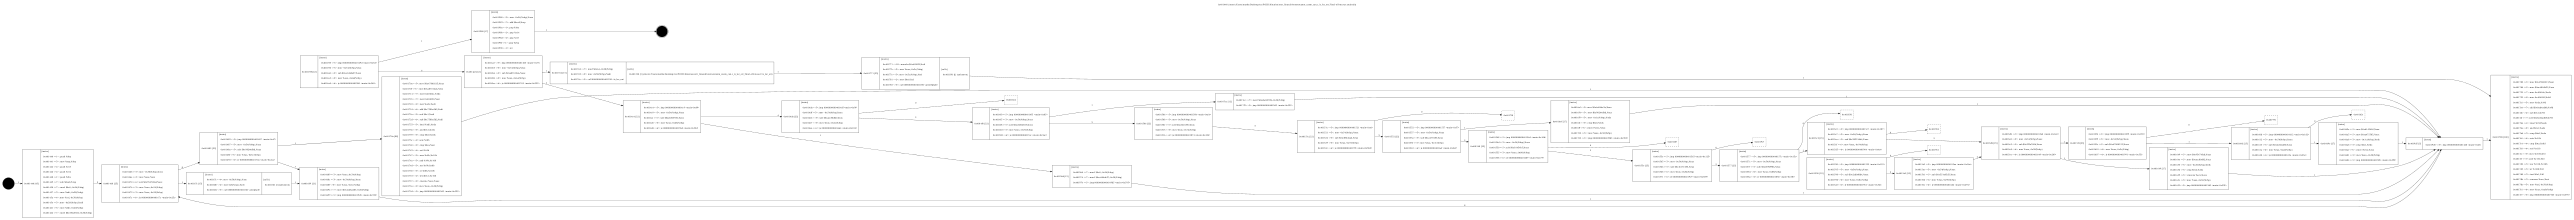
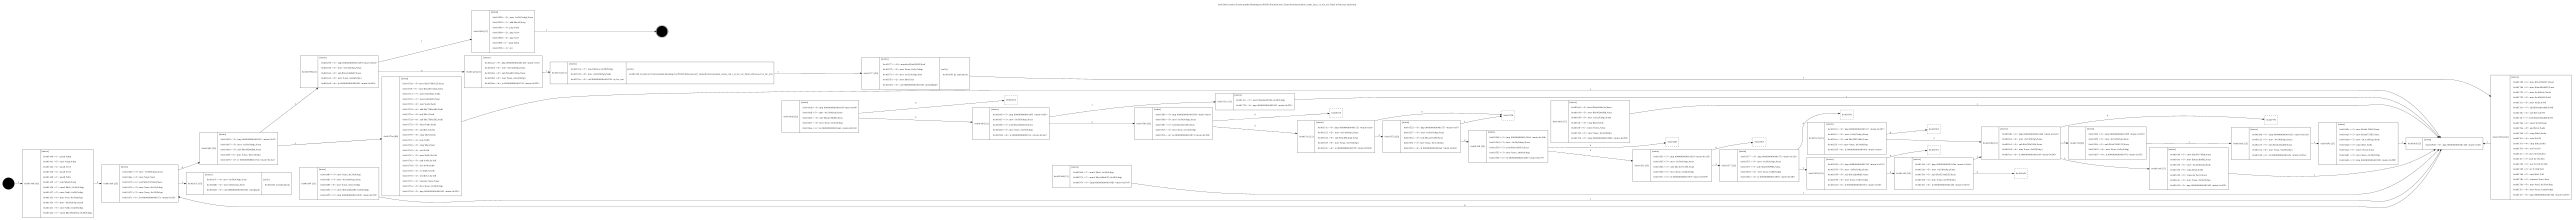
node "0x401874": added
node "0x401626": removed
node "0x4014c4 [22]": removed
edge "0x401532 [22]" -> "0x4016ef [27]": now "0x401532 [22]" -> "0x4017f8"
edge "0x4015f4 [25]" -> "0x401991": now "0x4015db [25]" -> "0x401991"
edge "0x4019d5 [5]" -> "0x401788 [100]": reversed
edge "0x401577 [25]" -> "0x4015c2 [25]": now "0x401577 [25]" -> "0x401590 [25]"
edge "0x401482 [22]" -> "0x401689 [21]": now "0x401482 [22]" -> "0x401498 [22]"
node "0x4016d4": added
edge "0x40167c [13]" -> "0x401689 [21]": removed, label "1"
